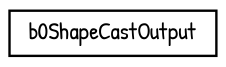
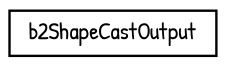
node "b0ShapeCastOutput": label "b0ShapeCastOutput" -> "b2ShapeCastOutput"
